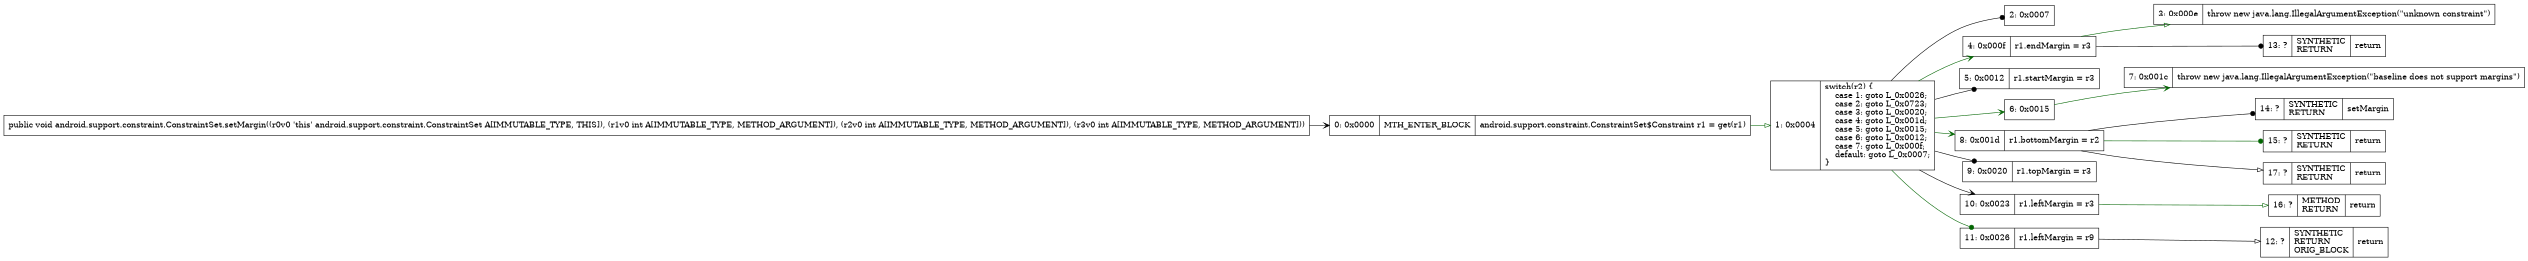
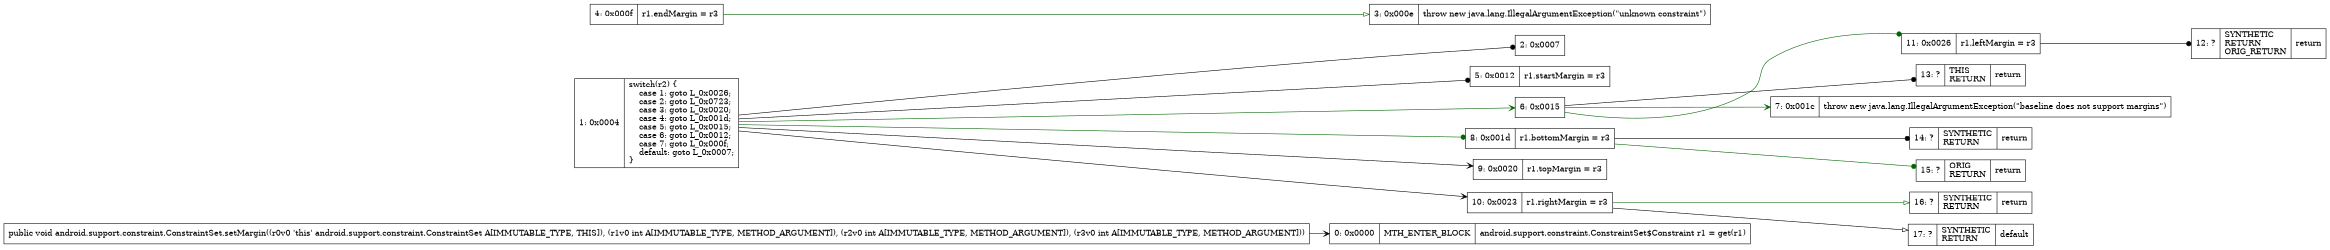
node "13: ?": text "SYNTHETIC" -> "THIS"
edge "4: 0x000f" -> "13: ?": now "6: 0x0015" -> "13: ?"
edge "1: 0x0004" -> "4: 0x000f": removed
node "14: ?": text "setMargin" -> "return"
edge "0: 0x0000" -> "1: 0x0004": removed
edge "1: 0x0004" -> "8: 0x001d": arrowhead vee -> dot
node "15: ?": text "SYNTHETIC" -> "ORIG"
node "8: 0x001d": text "r1.bottomMargin = r2" -> "r1.bottomMargin = r3"
edge "1: 0x0004" -> "9: 0x0020": arrowhead dot -> vee
edge "8: 0x001d" -> "17: ?": now "10: 0x0023" -> "17: ?"
node "17: ?": text "return" -> "default"
node "16: ?": text "METHOD" -> "SYNTHETIC"
edge "1: 0x0004" -> "11: 0x0026": now "6: 0x0015" -> "11: 0x0026"
node "10: 0x0023": text "r1.leftMargin = r3" -> "r1.rightMargin = r3"
node "11: 0x0026": text "r1.leftMargin = r9" -> "r1.leftMargin = r3"
edge "11: 0x0026" -> "12: ?": arrowhead onormal -> dot
node "12: ?": text "ORIG_BLOCK" -> "ORIG_RETURN"
